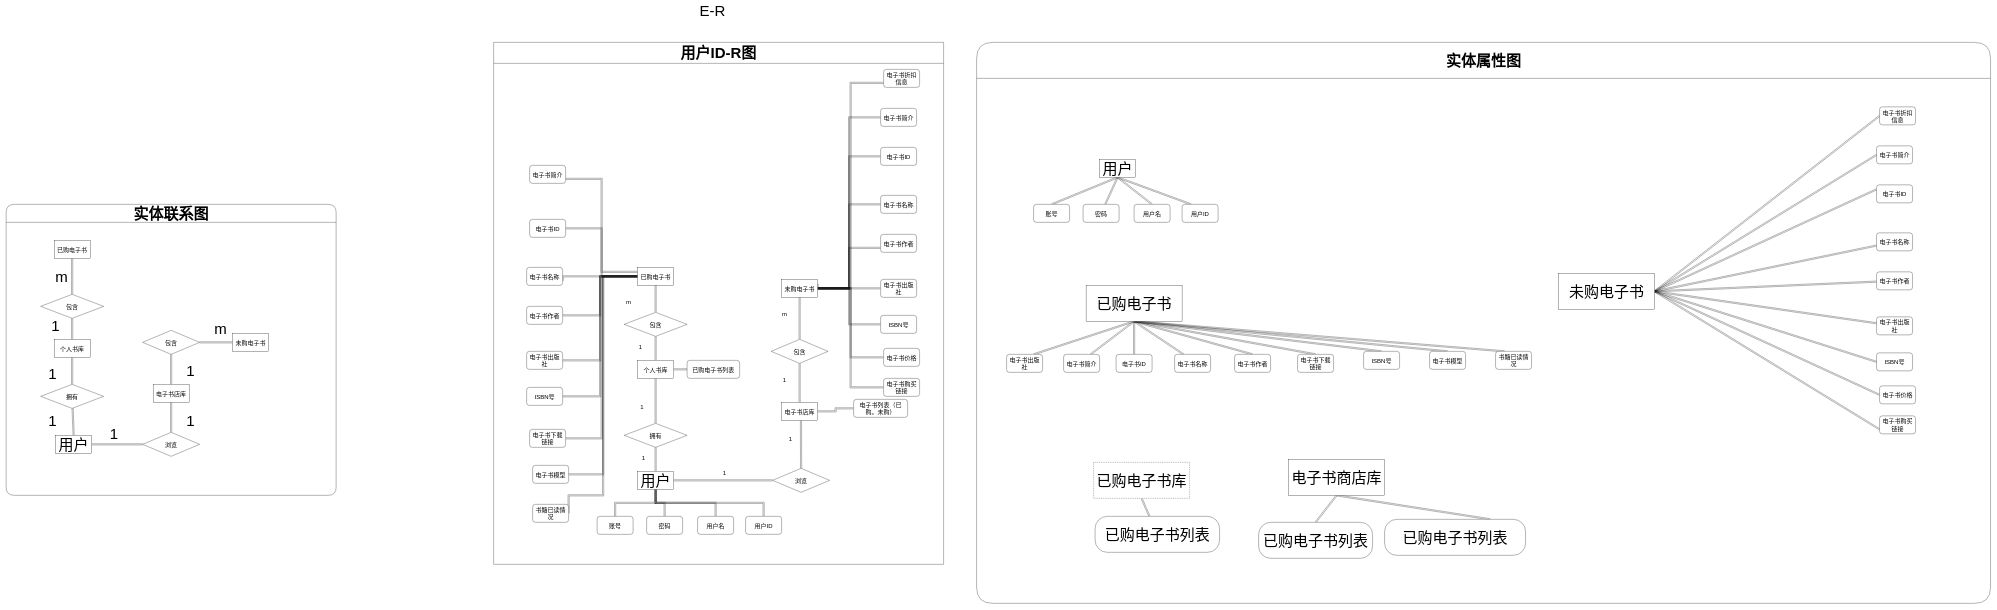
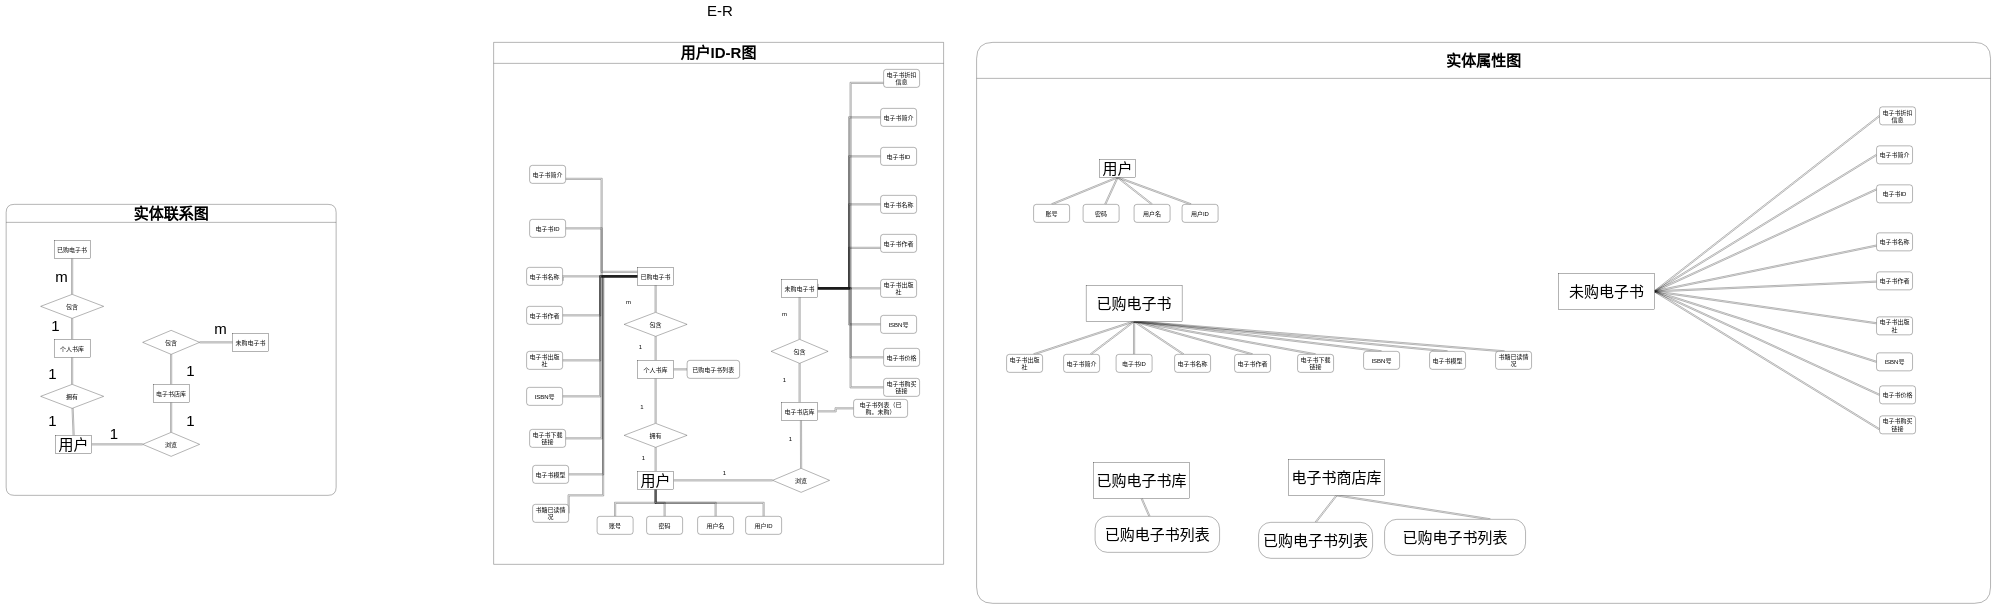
node "E-R": moved (707, 11) -> (714, 11)
node "已购电子书库": style dashed -> solid
